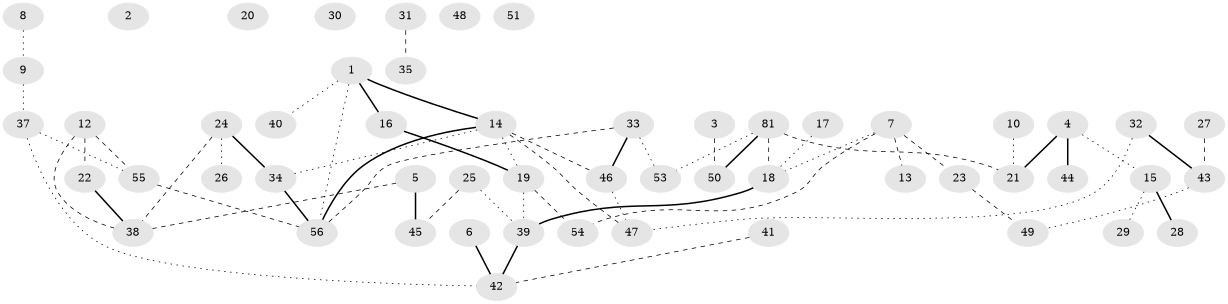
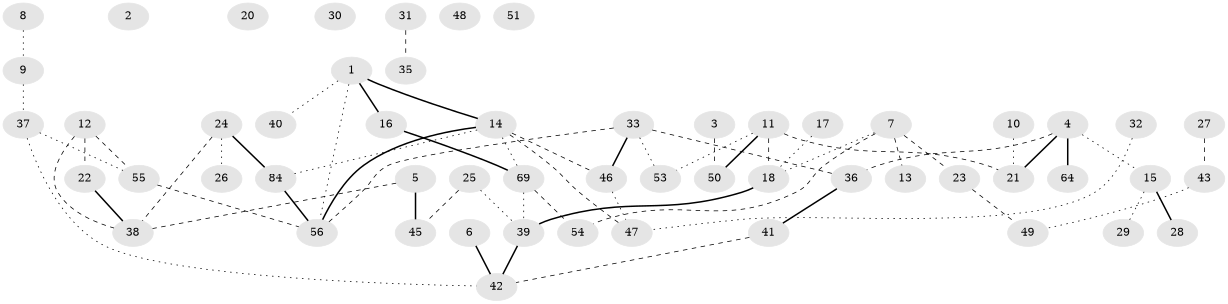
node "81": label "81" -> "11"
edge "32" -- "43": removed
node "34": label "34" -> "84"
node "19": label "19" -> "69"
node "36": added
node "44": label "44" -> "64"
